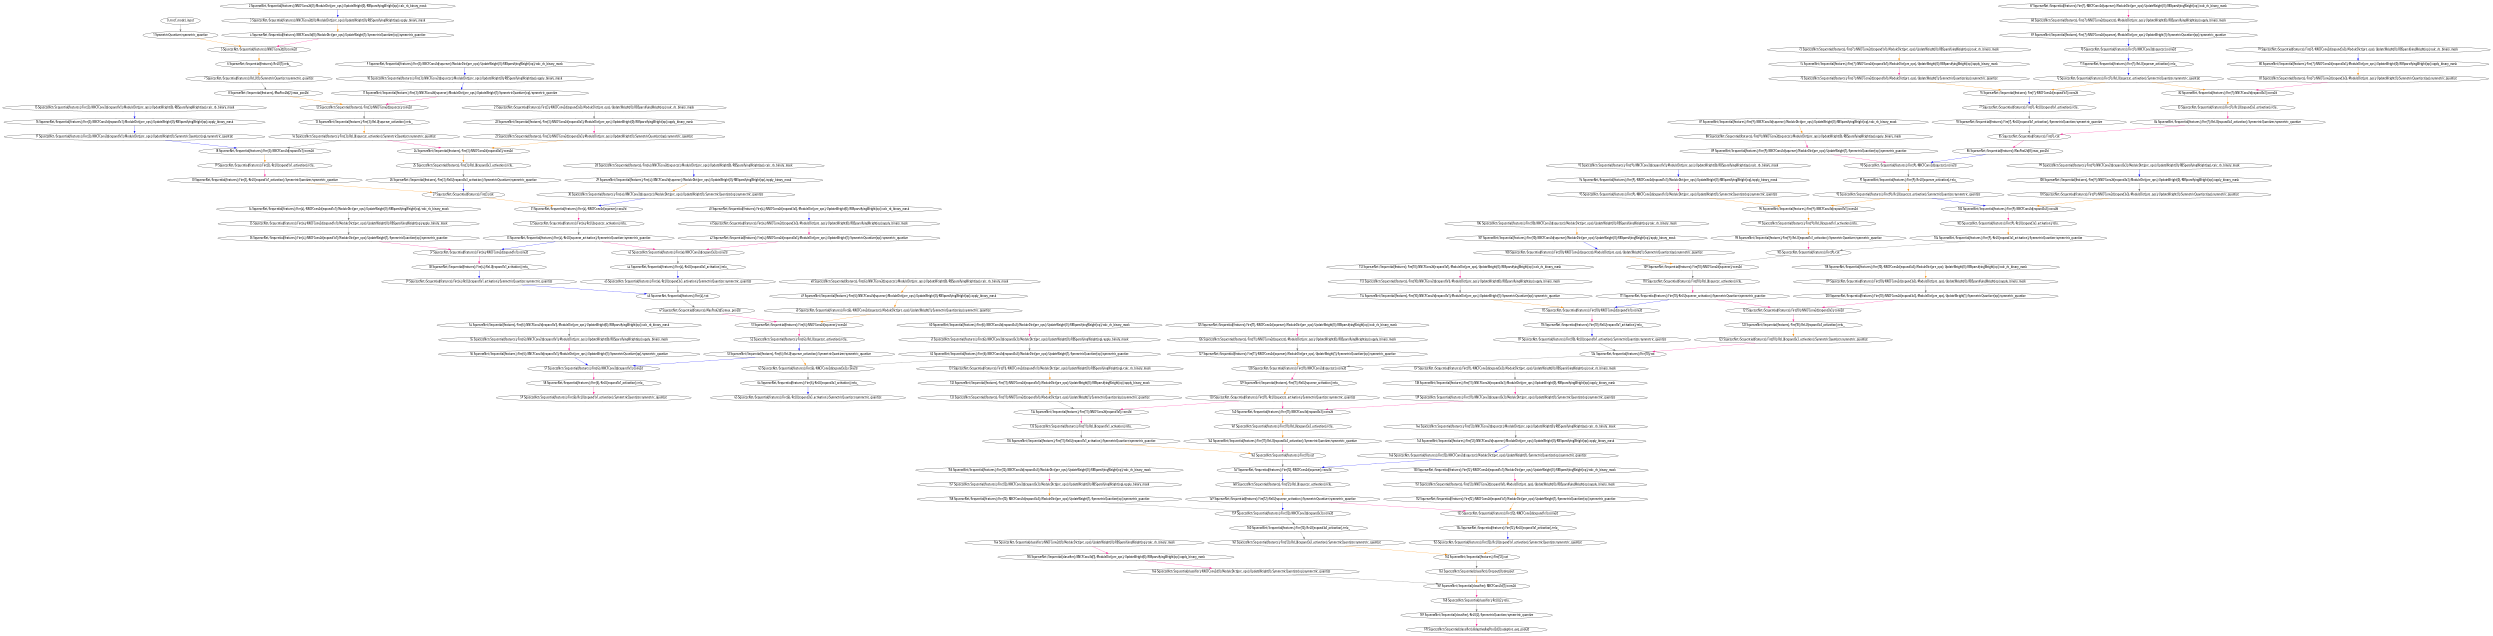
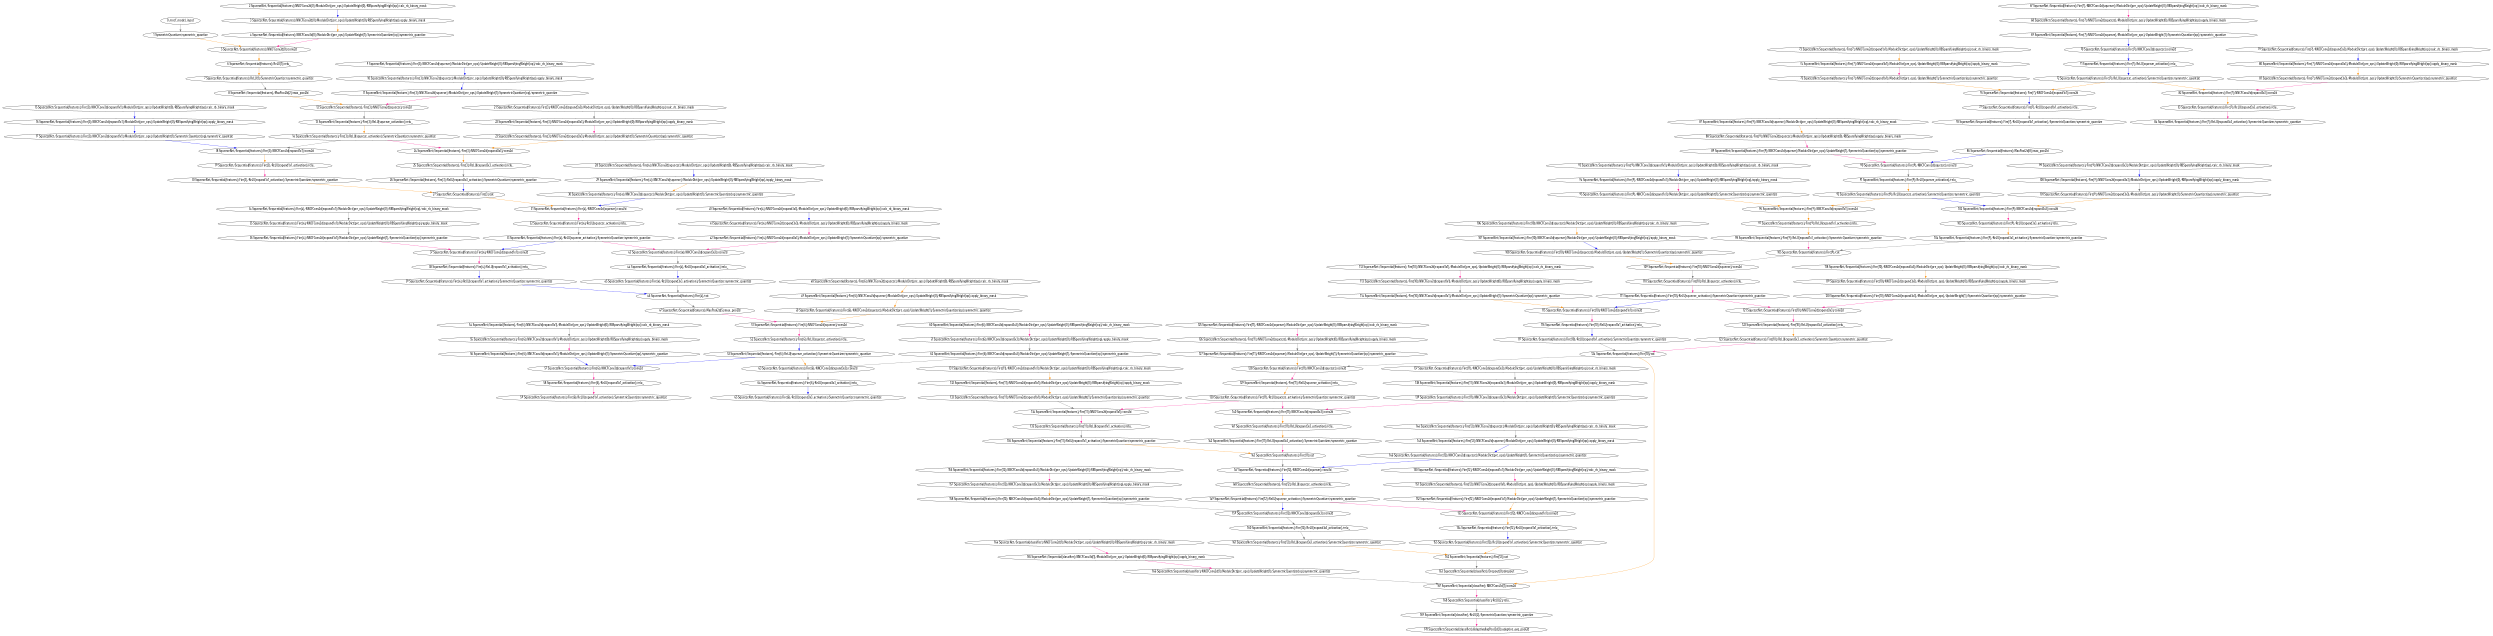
node "85 SqueezeNet/Sequential[features]/Fire[7]/cat": removed
edge "163 SqueezeNet/Sequential[classifier]/Dropout[0]/dropout" -> "167 SqueezeNet/Sequential[classifier]/NNCFConv2d[1]/conv2d": now "124 SqueezeNet/Sequential[features]/Fire[10]/cat" -> "167 SqueezeNet/Sequential[classifier]/NNCFConv2d[1]/conv2d"
